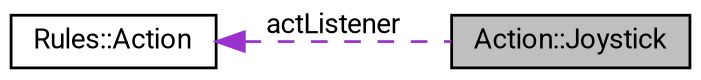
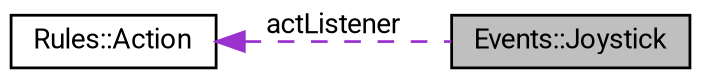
node "Action::Joystick": label "Action::Joystick" -> "Events::Joystick"
